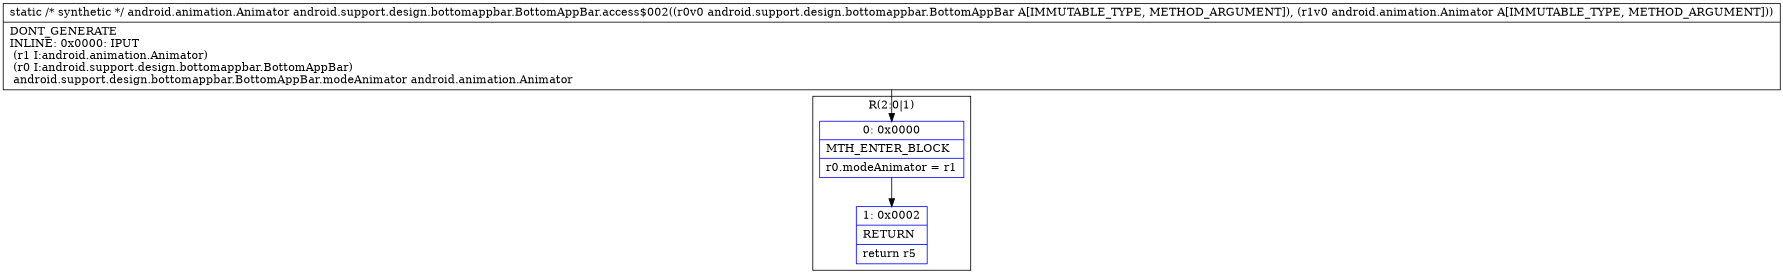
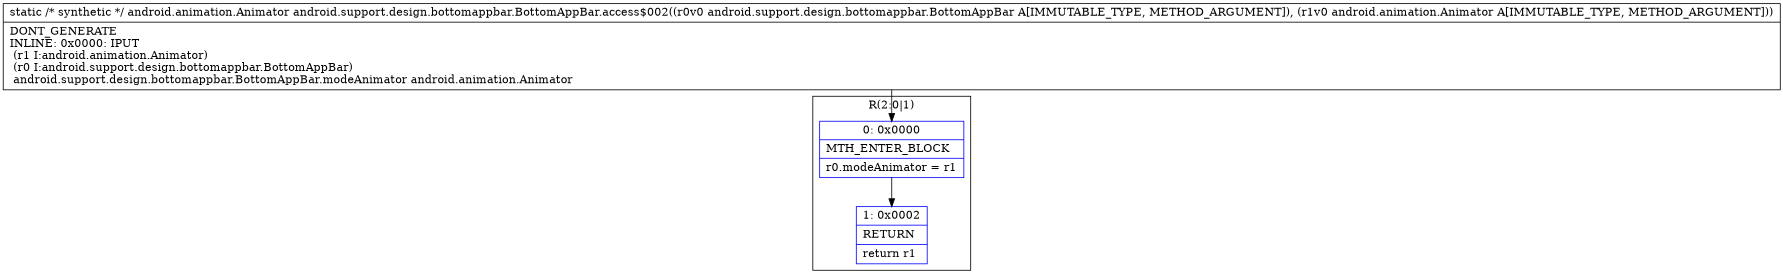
node "1: 0x0002": text "return r5" -> "return r1"
